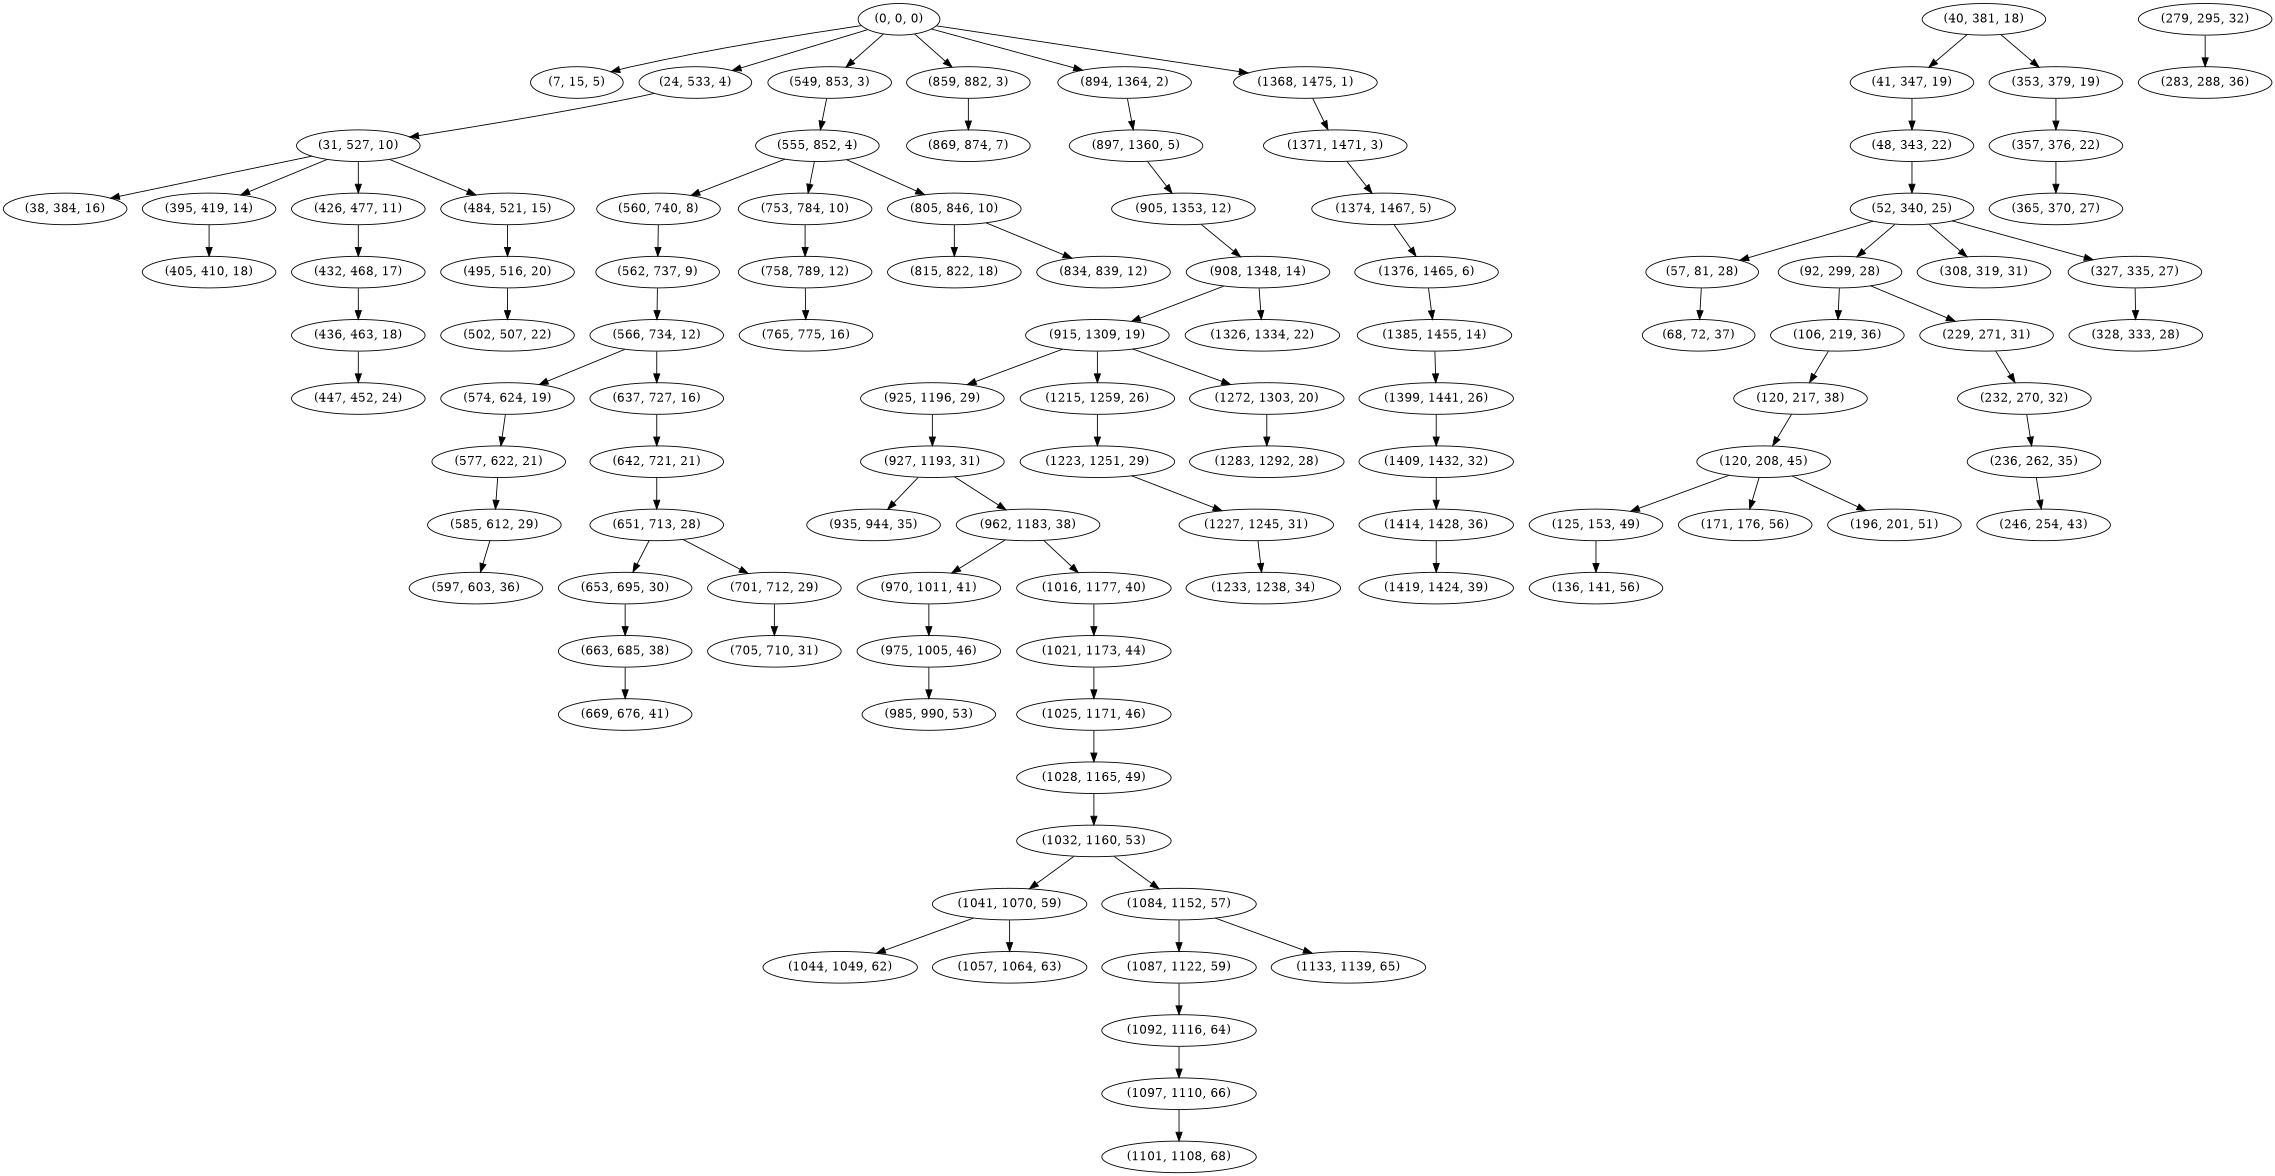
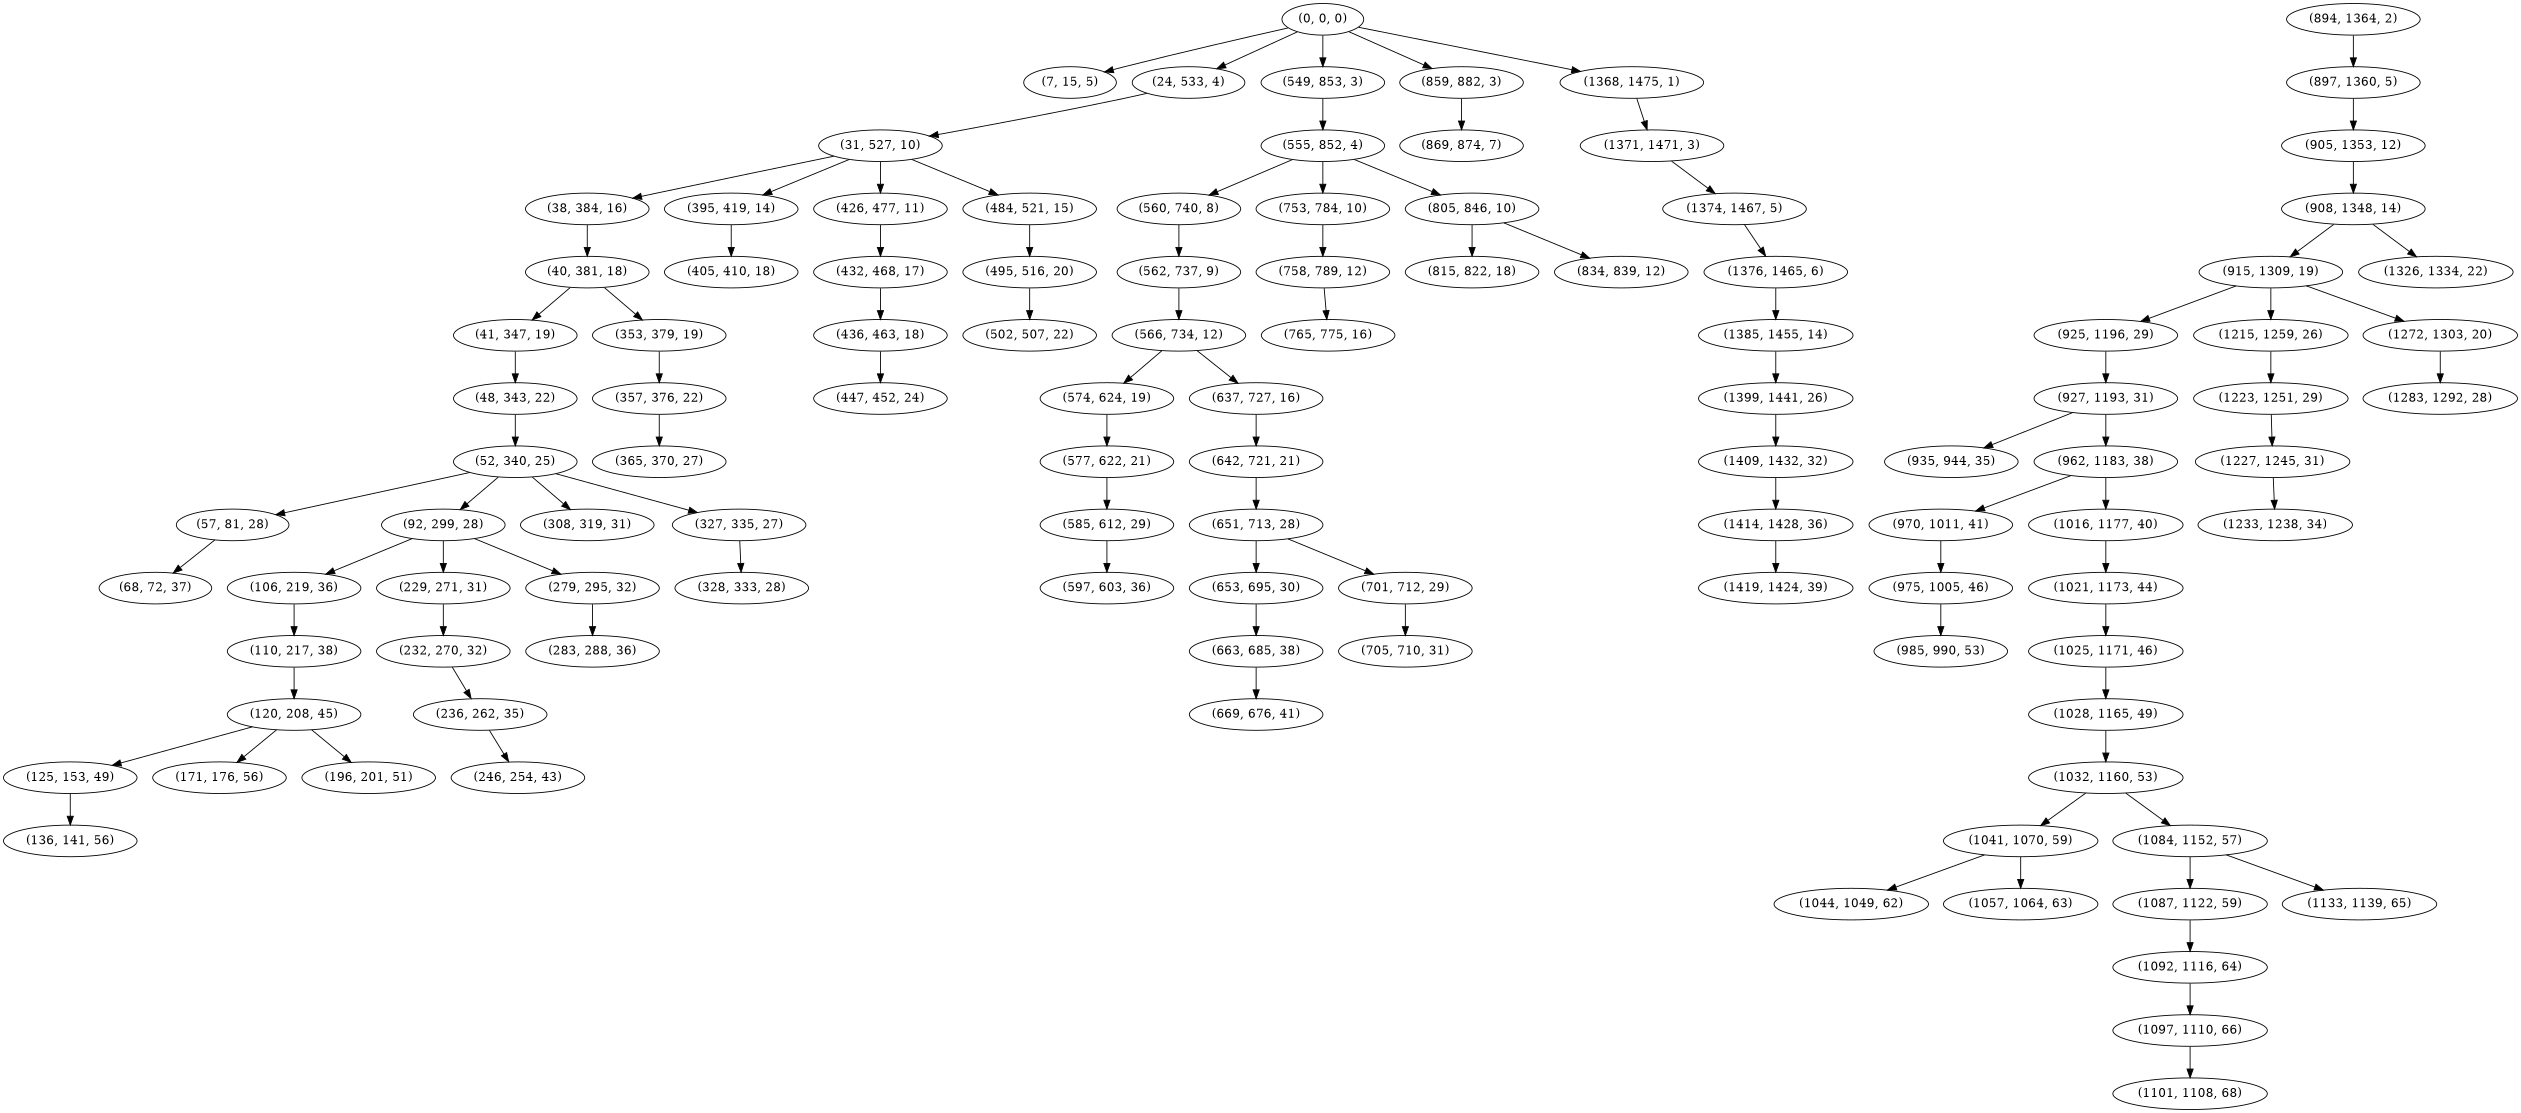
edge "(0, 0, 0)" -> "(894, 1364, 2)": removed
edge "(38, 384, 16)" -> "(40, 381, 18)": added
node "(120, 217, 38)": label "(120, 217, 38)" -> "(110, 217, 38)"
edge "(92, 299, 28)" -> "(279, 295, 32)": added
